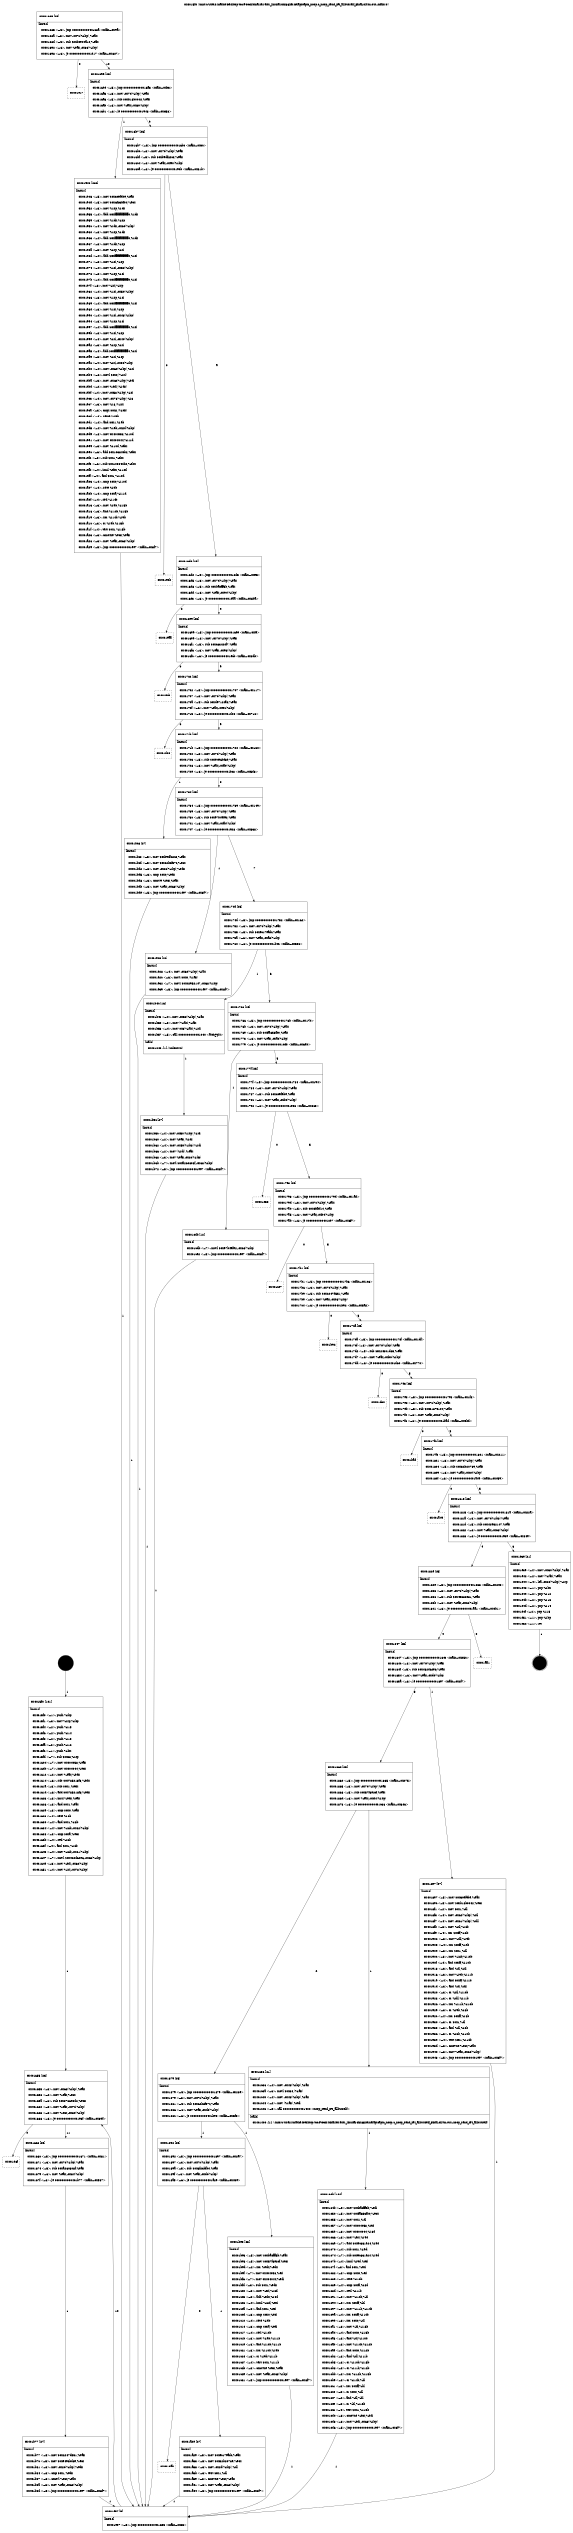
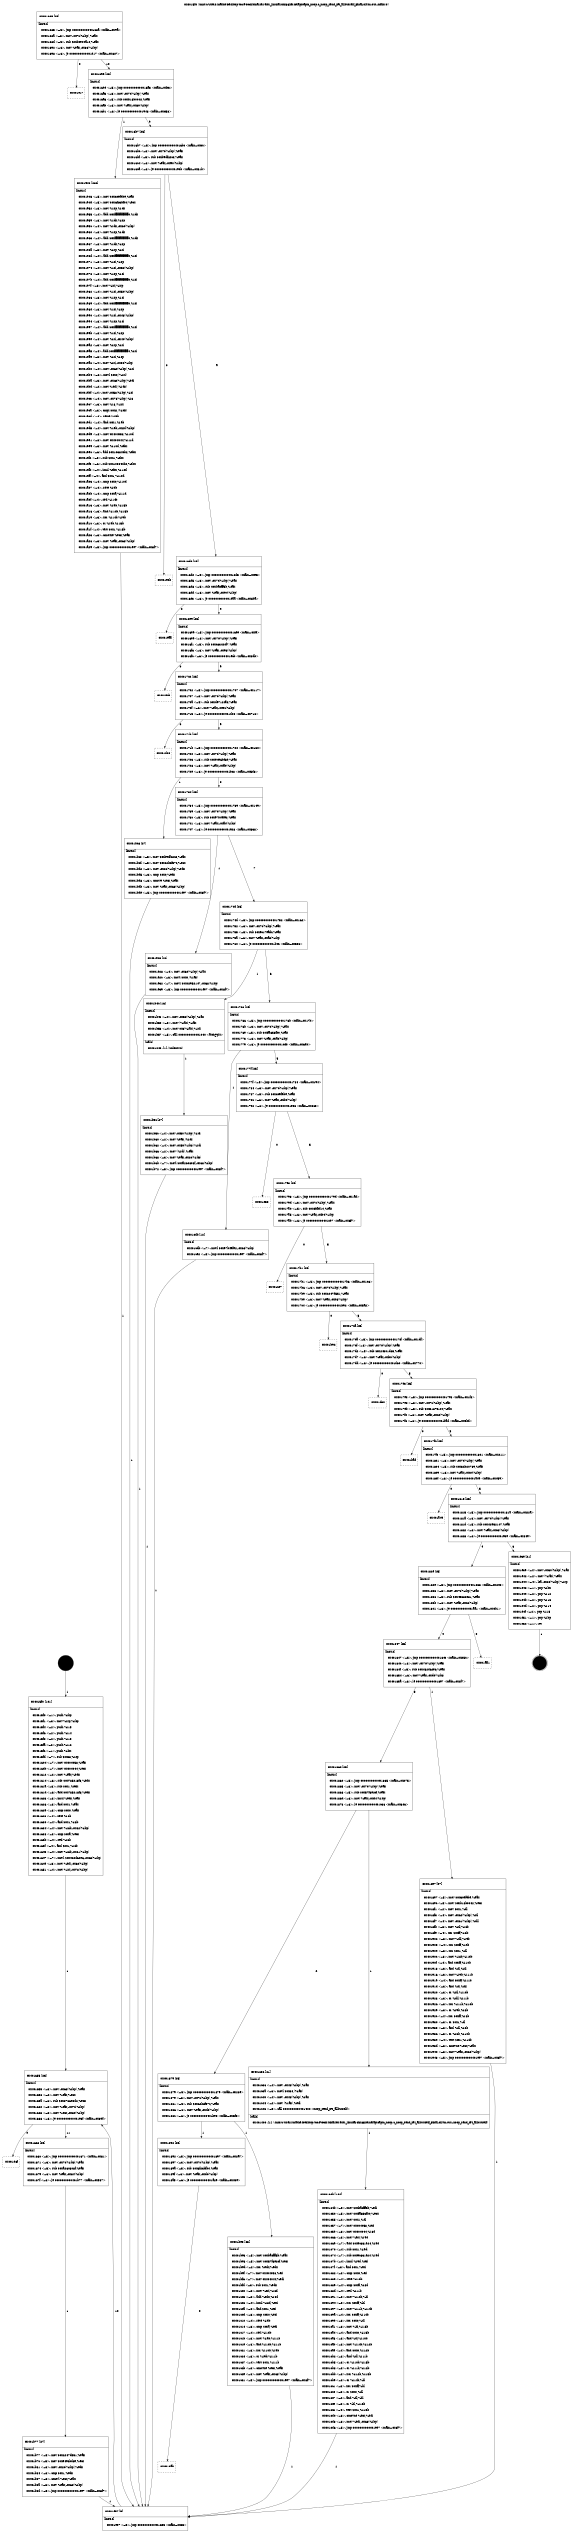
node "0x401a2e [27]": removed
